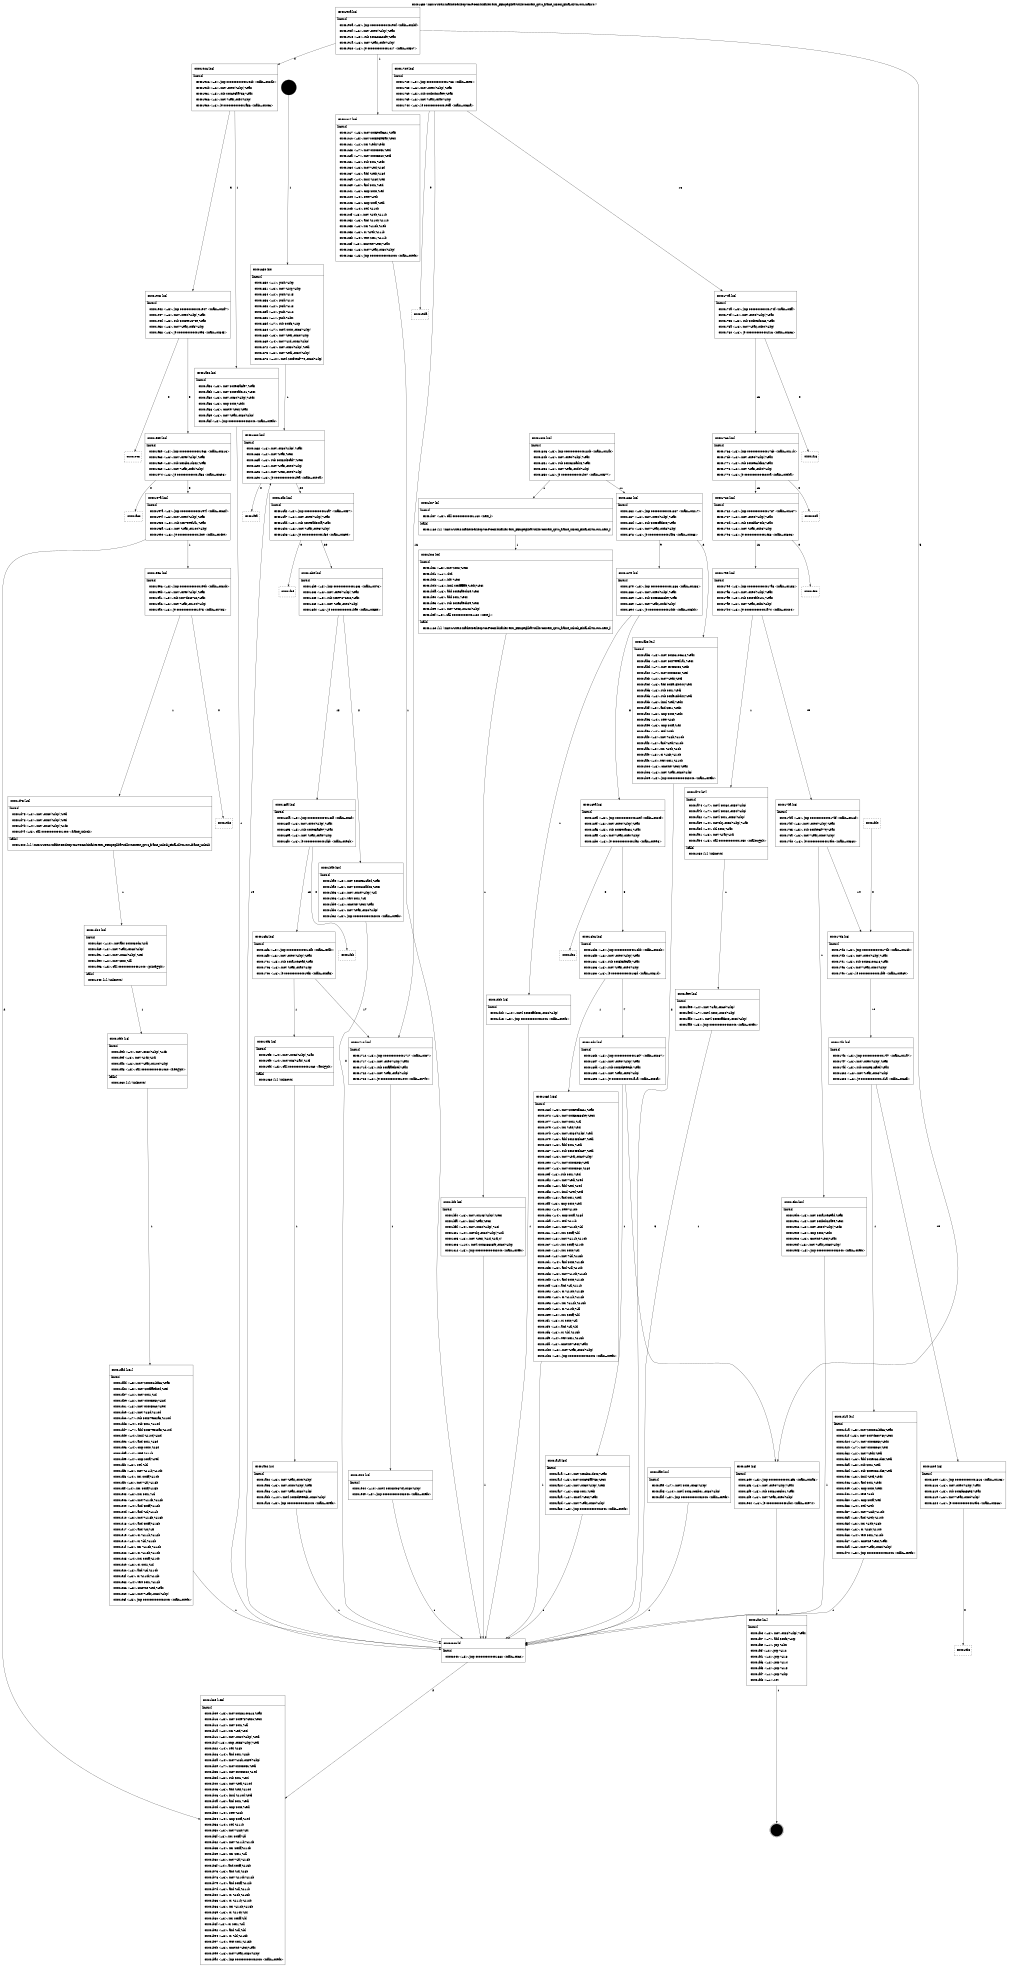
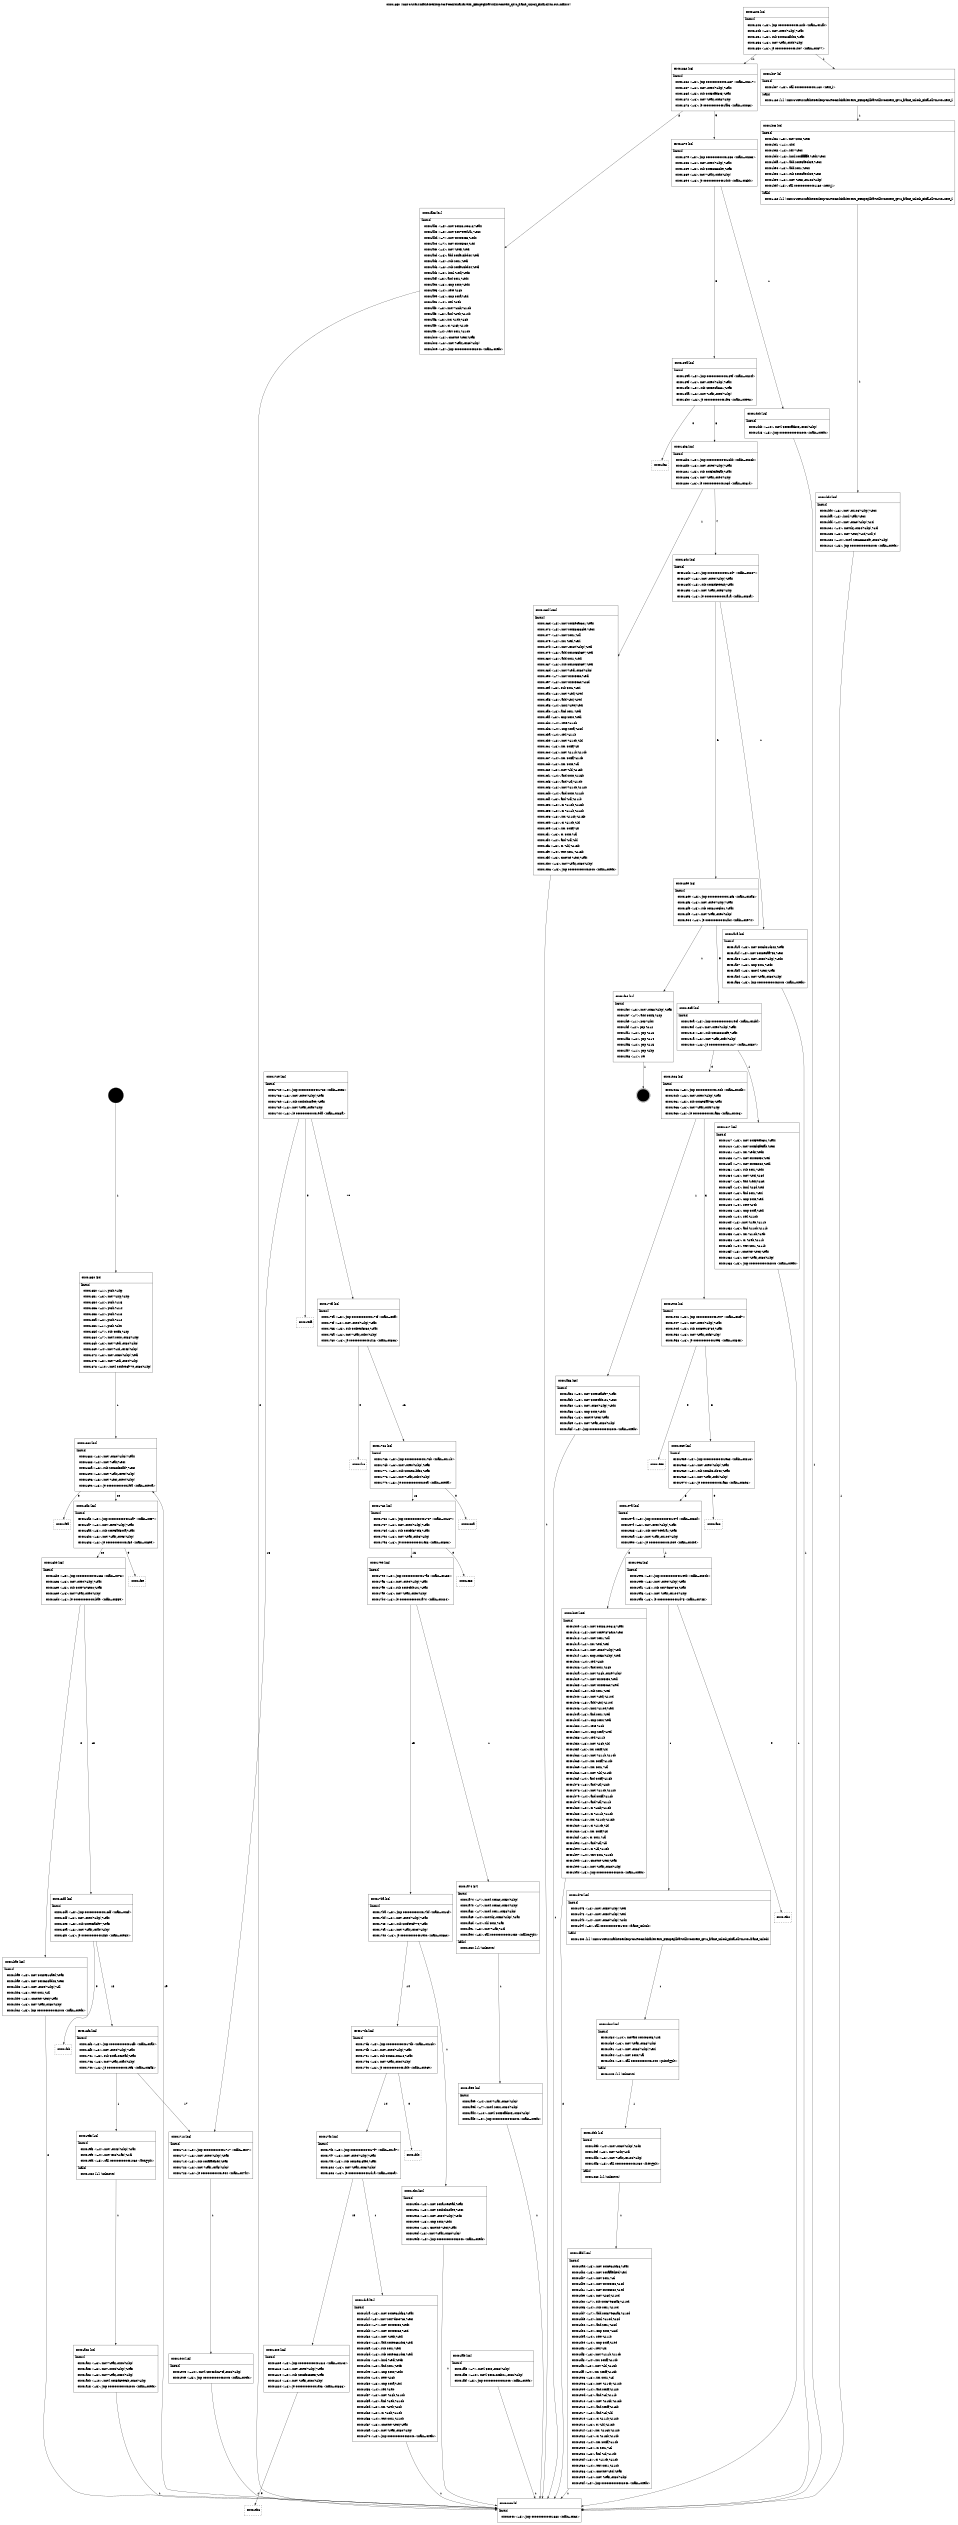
edge "0x40190a [28]" -> "0x4018ee [28]": reversed
edge "0x401fd9" -> "0x4017d6 [28]": reversed
edge "0x40204c [5]" -> "0x401b0e [155]": reversed
